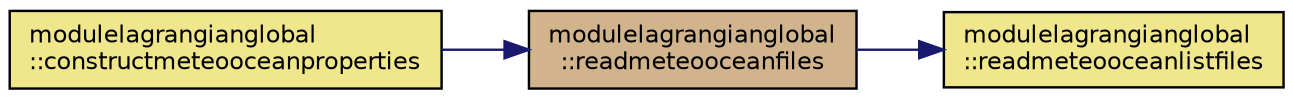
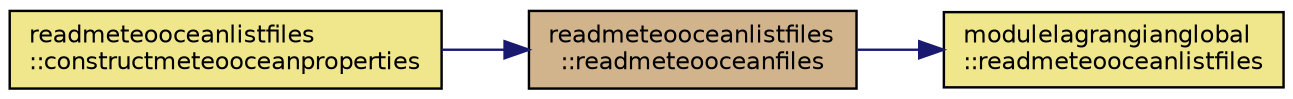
node "modulelagrangianglobal ::constructmeteooceanproperties": label "modulelagrangianglobal ::constructmeteooceanproperties" -> "readmeteooceanlistfiles ::constructmeteooceanproperties"
node "modulelagrangianglobal ::readmeteooceanfiles": label "modulelagrangianglobal ::readmeteooceanfiles" -> "readmeteooceanlistfiles ::readmeteooceanfiles"
